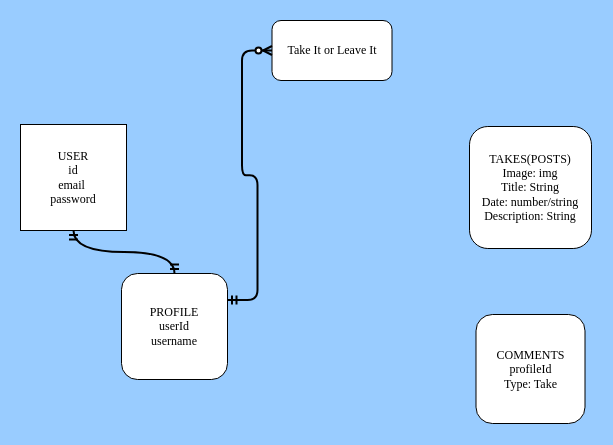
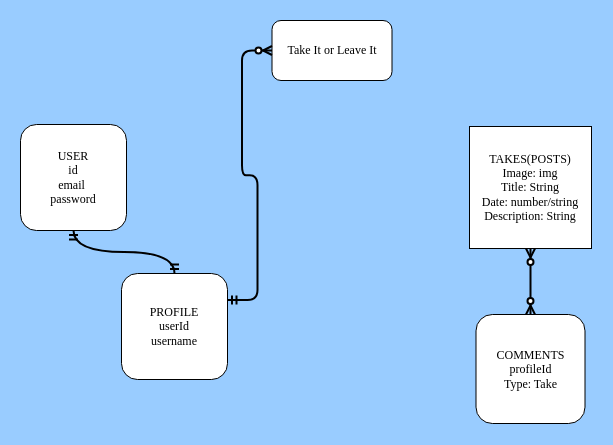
node "USER id email password": shape rectangle -> rounded rectangle
node "TAKES(POSTS) Image: img Title: String Date: number/string Description: String": shape rounded rectangle -> rectangle
edge "TAKES(POSTS) Image: img Title: String Date: number/string Description: String" -- "COMMENTS profileId Type: Take": added
